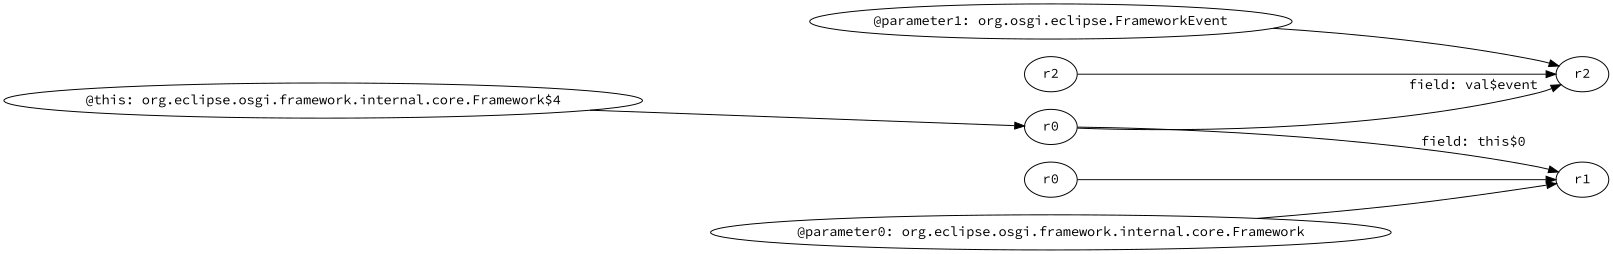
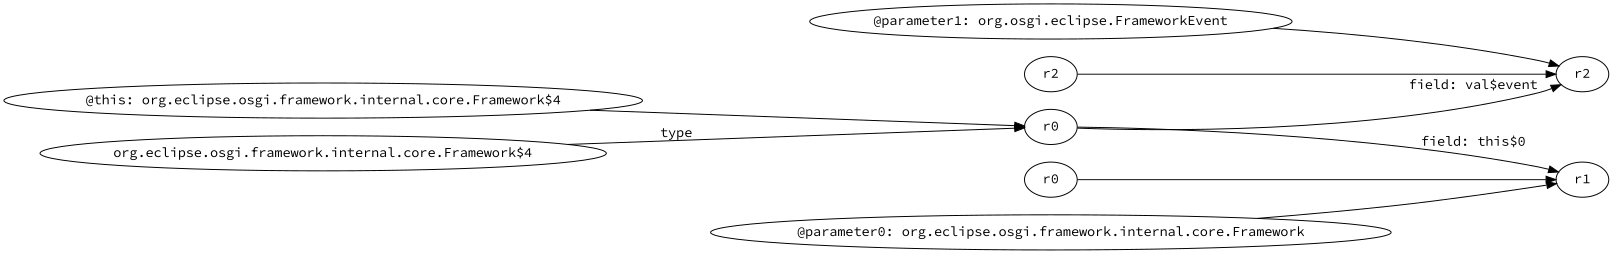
node "org.eclipse.osgi.framework.internal.core.Framework$4": added
